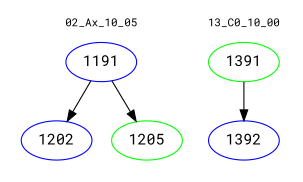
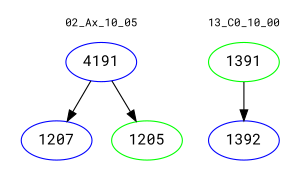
node "1191": label "1191" -> "4191"
node "1202": label "1202" -> "1207"
